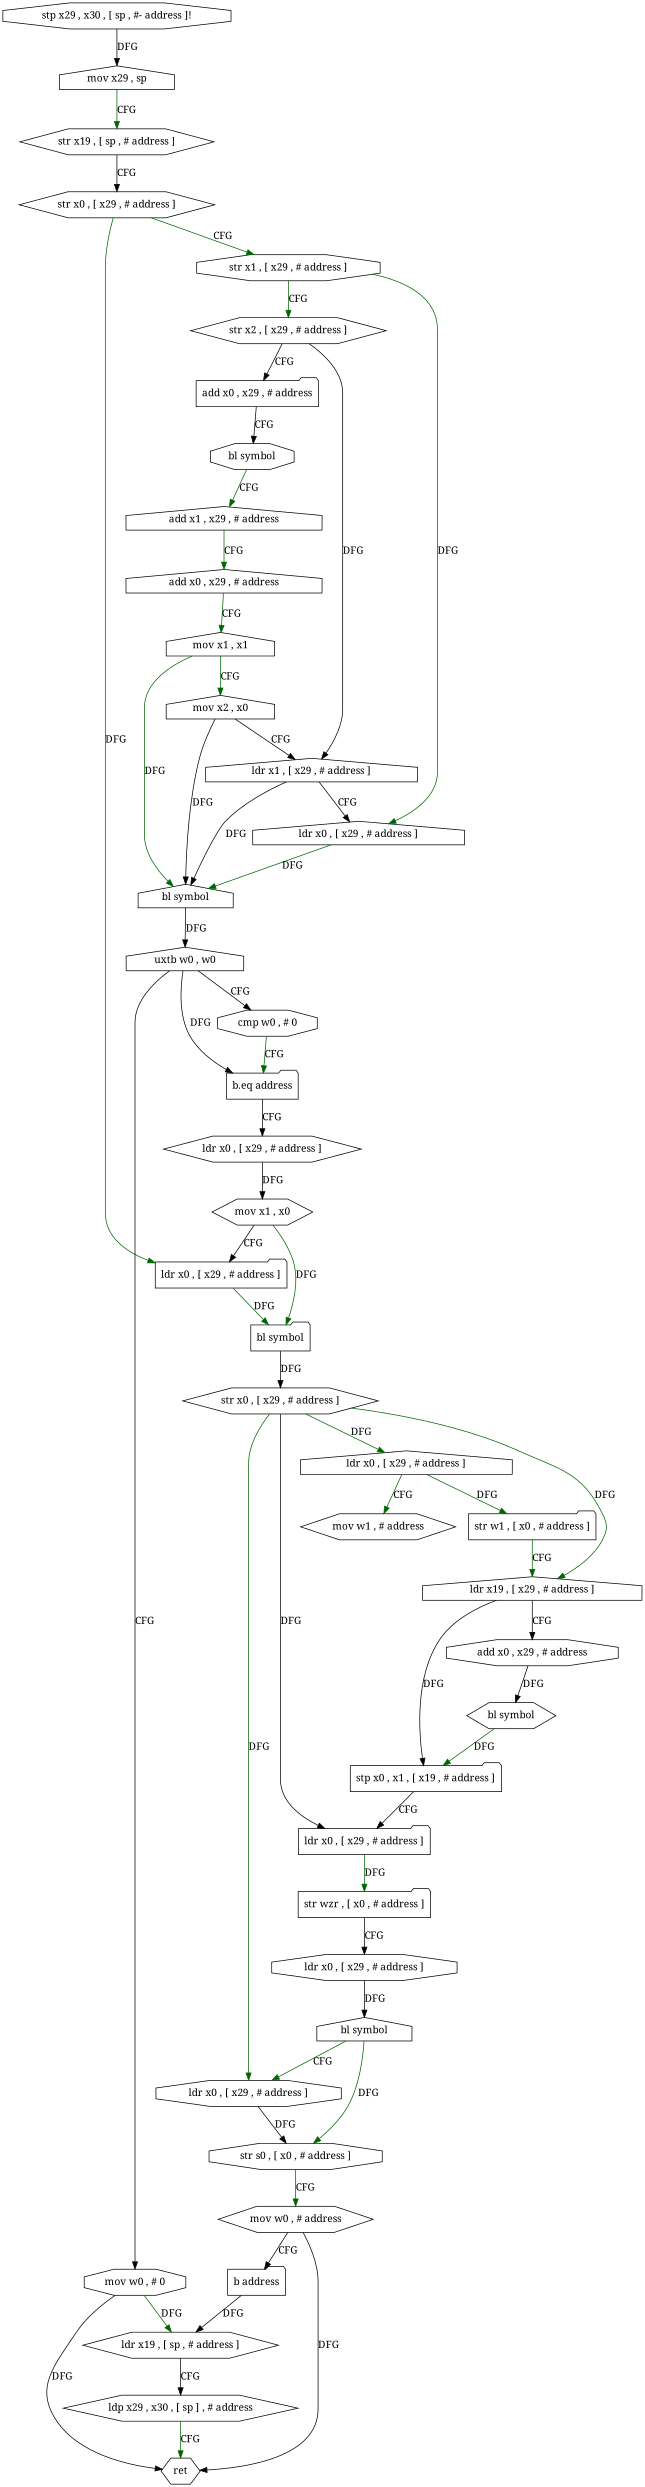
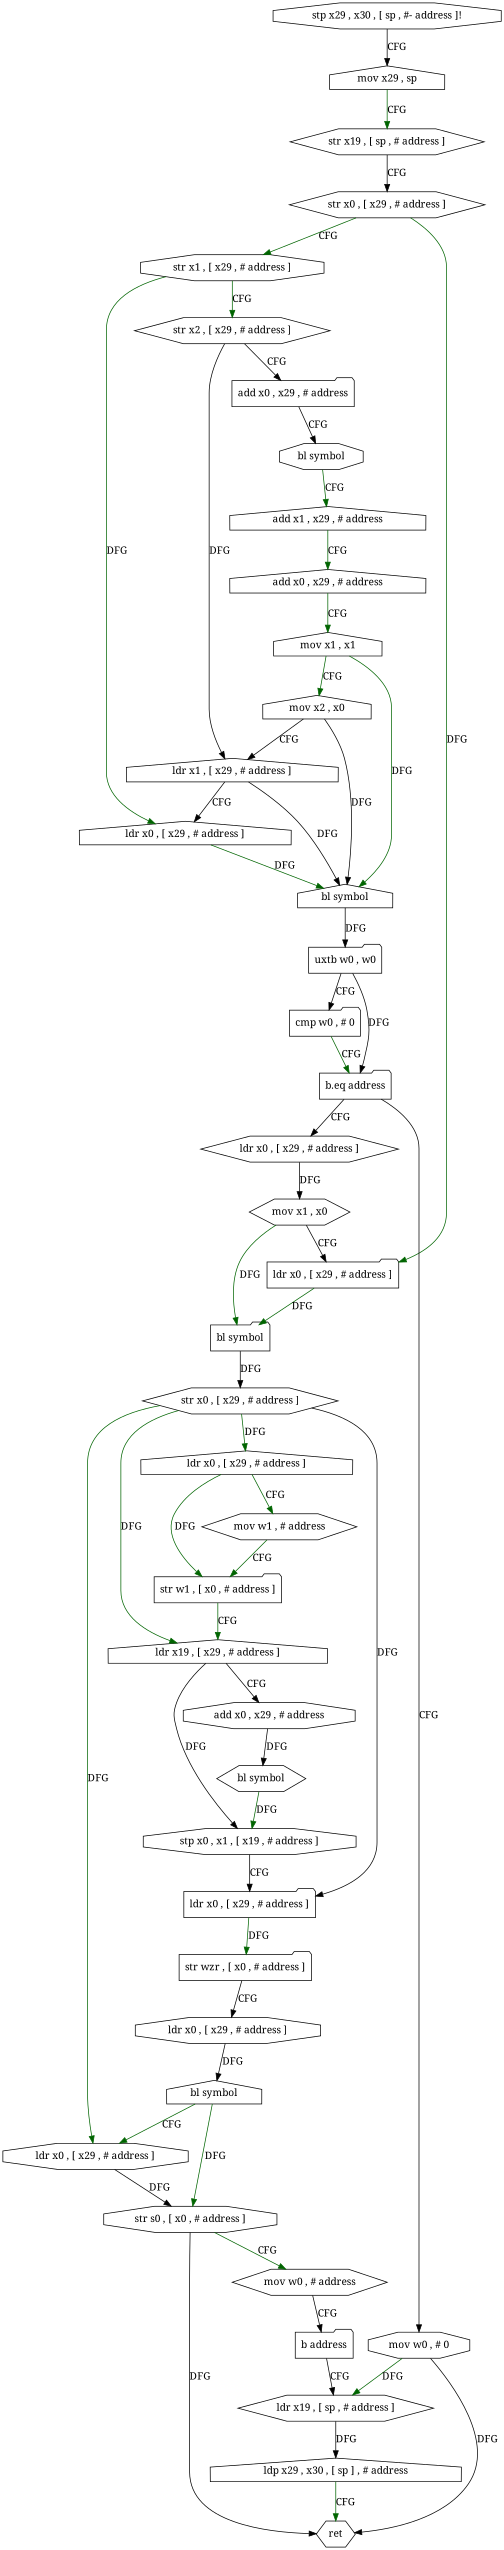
edge "stp x29 , x30 , [ sp , #- address ]!" -> "mov x29 , sp": label "DFG" -> "CFG"
node "uxtb w0 , w0": shape house -> folder
node "cmp w0 , # 0": shape octagon -> folder
edge "mov w1 , # address" -> "str w1 , [ x0 , # address ]": added, label "CFG"
edge "uxtb w0 , w0" -> "mov w0 , # 0": now "b.eq address" -> "mov w0 , # 0"
node "stp x0 , x1 , [ x19 , # address ]": shape folder -> octagon
edge "b address" -> "ldr x19 , [ sp , # address ]": label "DFG" -> "CFG"
edge "ldr x19 , [ sp , # address ]" -> "ldp x29 , x30 , [ sp ] , # address": label "CFG" -> "DFG"
edge "mov w0 , # address" -> "ret": now "str s0 , [ x0 , # address ]" -> "ret"
node "ldp x29 , x30 , [ sp ] , # address": shape hexagon -> house
